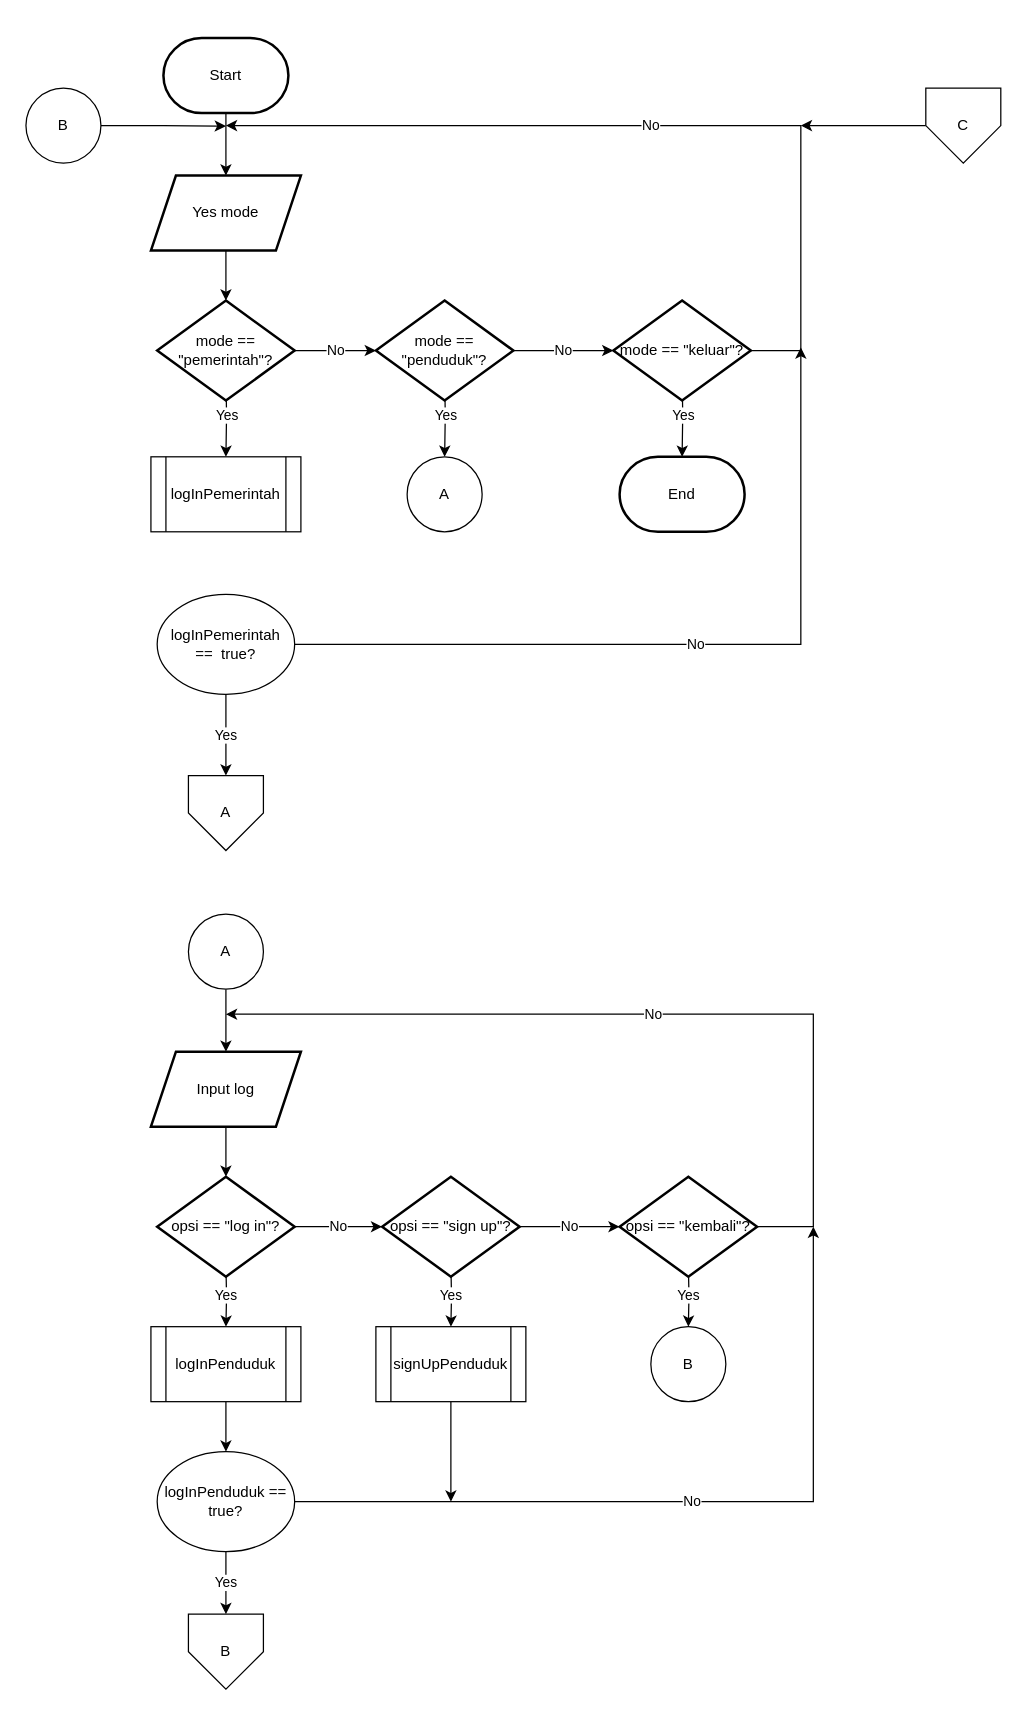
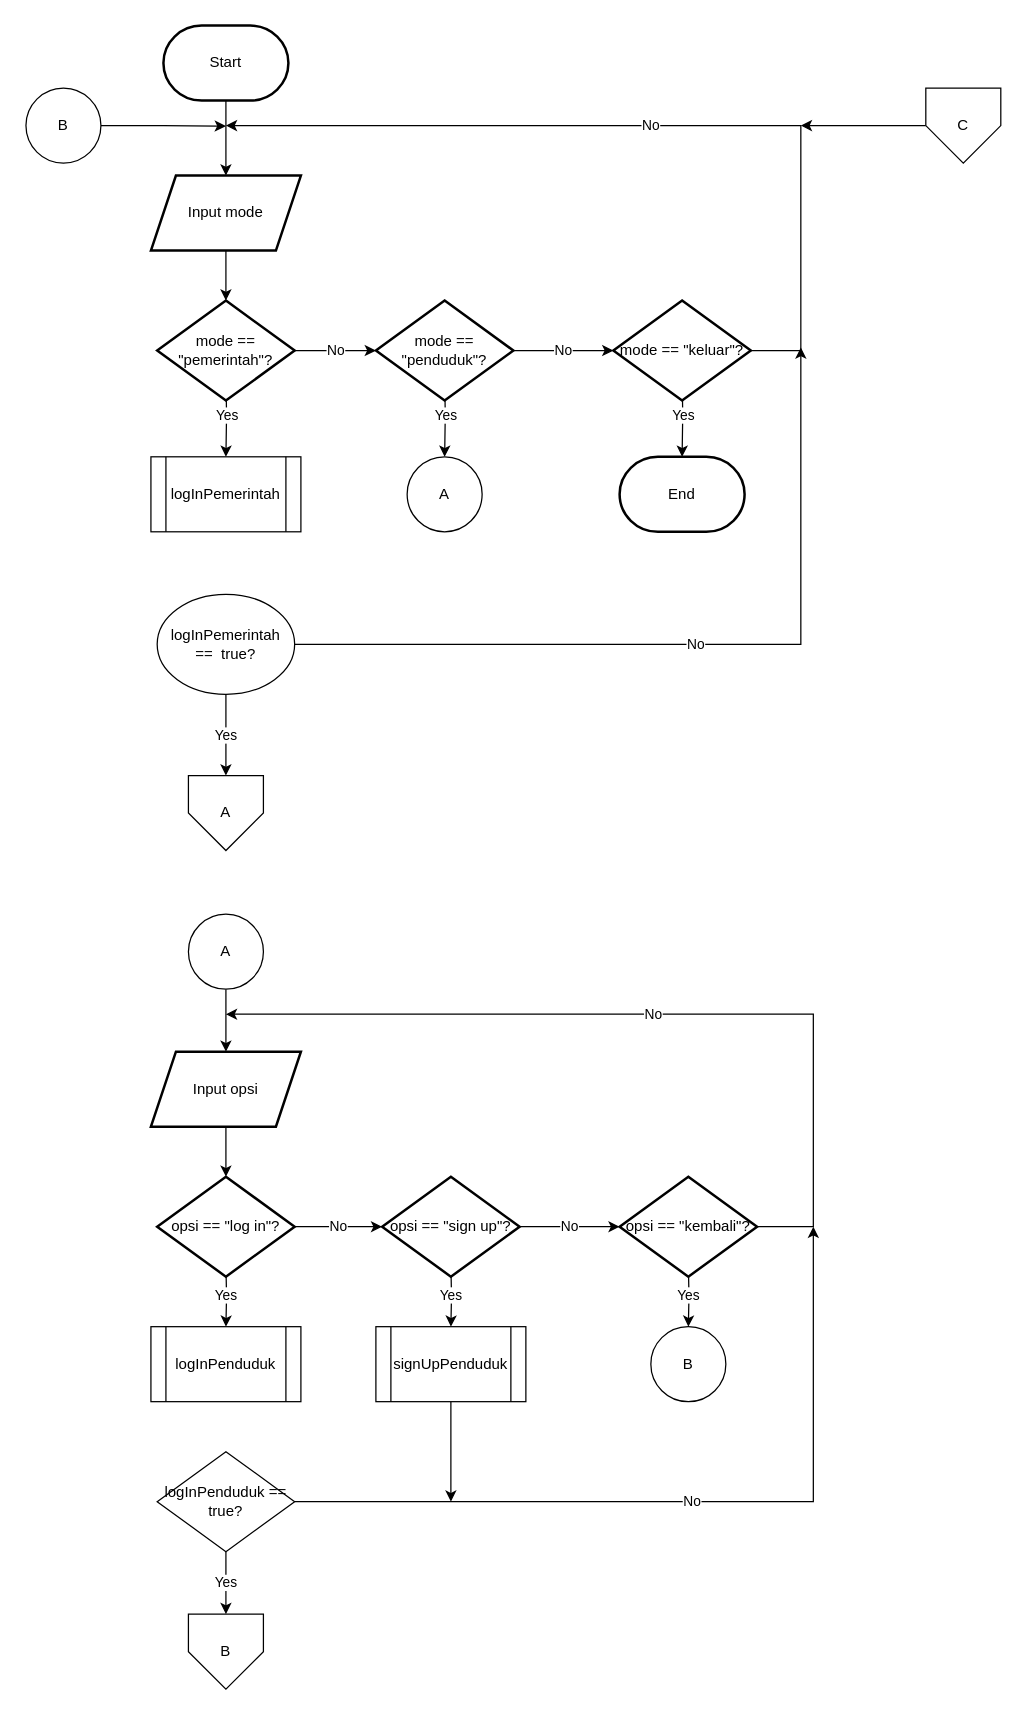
node "Start": moved (226, 76) -> (226, 63)
node "Yes mode": label "Yes mode" -> "Input mode"
node "Input log": label "Input log" -> "Input opsi"
edge "logInPenduduk" -> "logInPenduduk == true?": removed
node "logInPenduduk == true?": shape ellipse -> diamond
